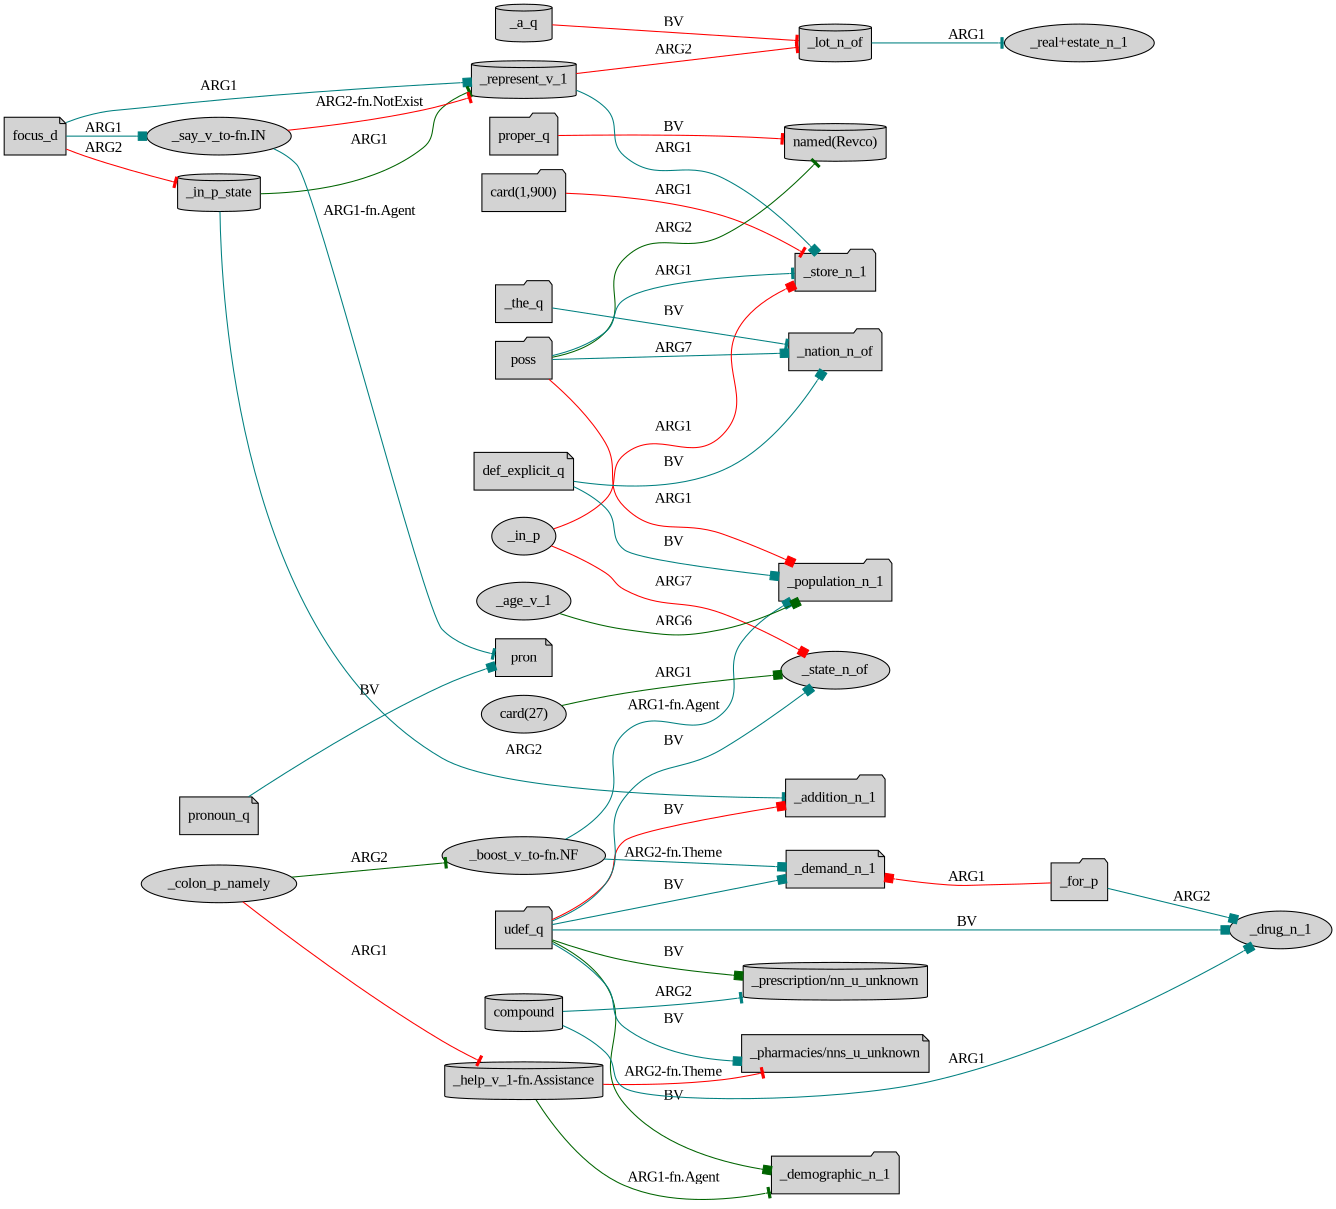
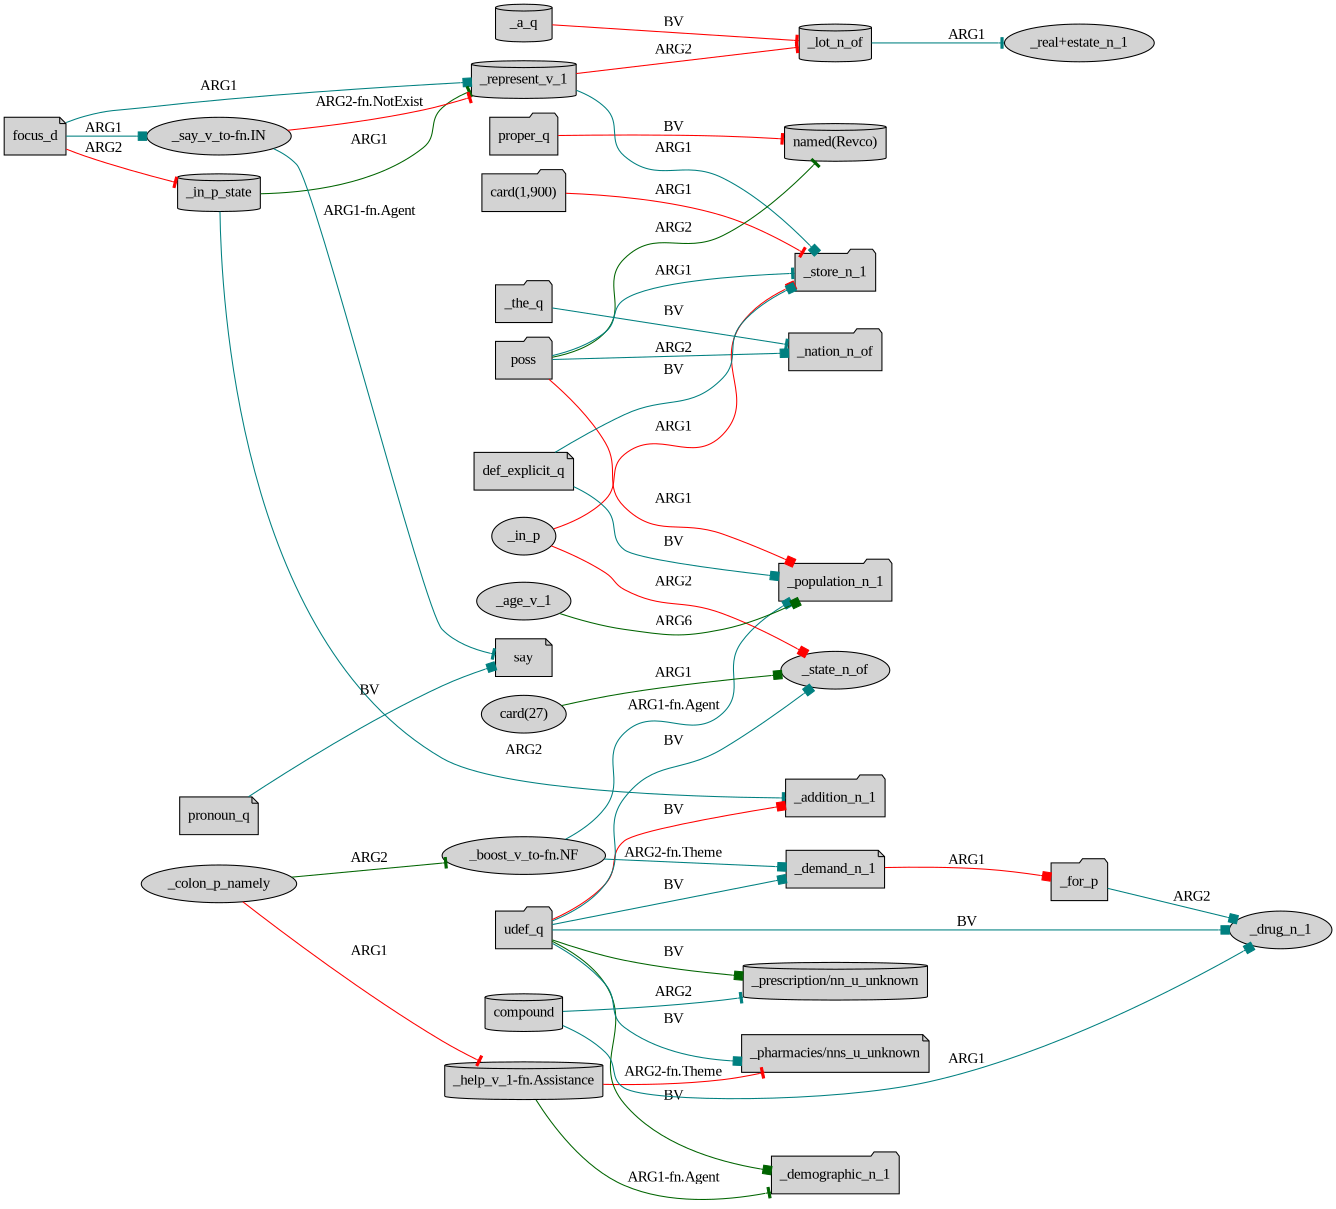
edge "poss" -> "_nation_n_of": label "ARG7" -> "ARG2"
edge "def_explicit_q" -> "_nation_n_of": now "def_explicit_q" -> "_store_n_1"
edge "_in_p" -> "_state_n_of": label "ARG7" -> "ARG2"
node "pron": label "pron" -> "say"
edge "_for_p" -> "_demand_n_1": reversed
